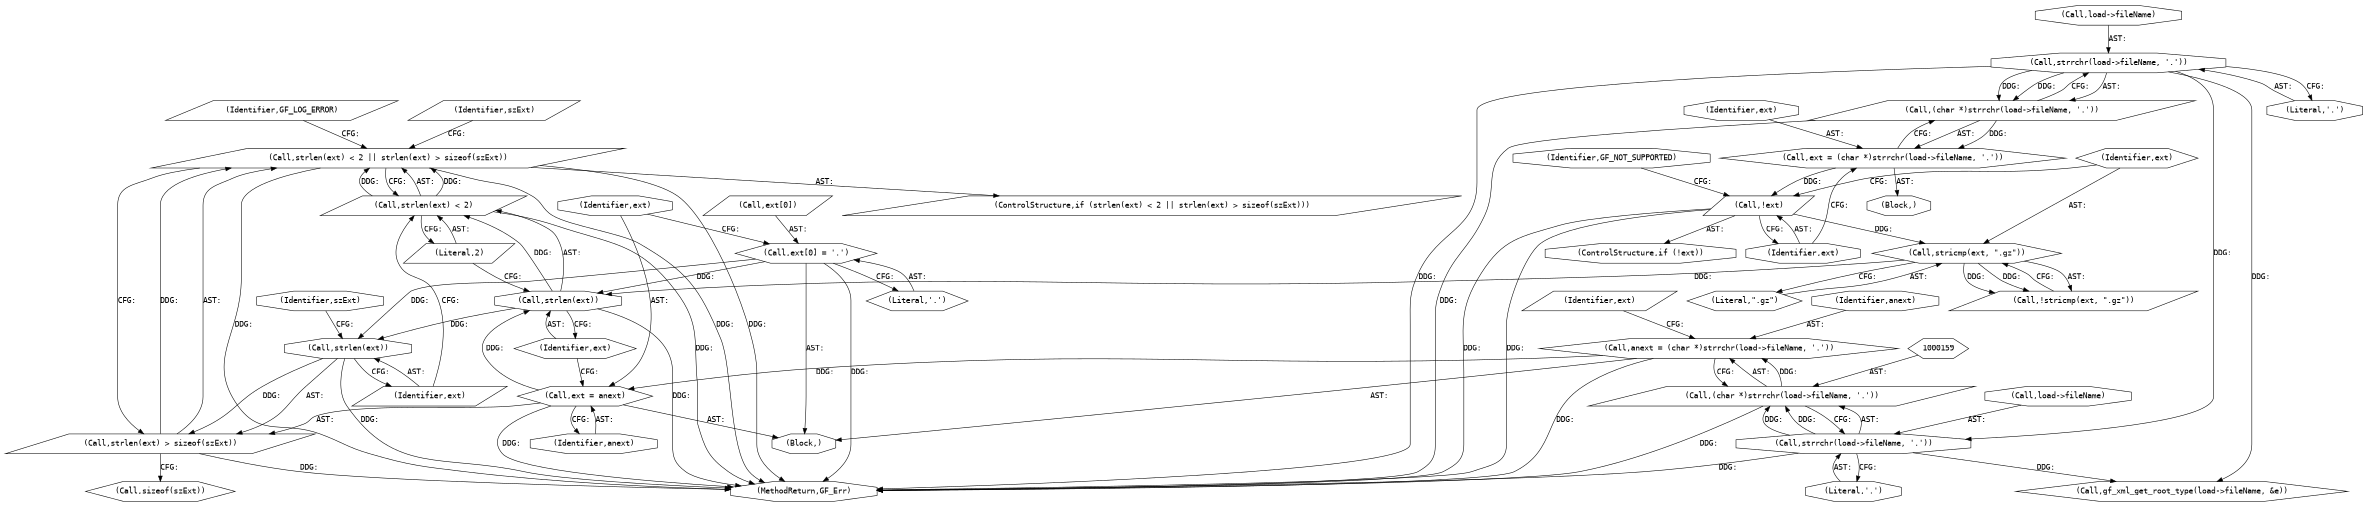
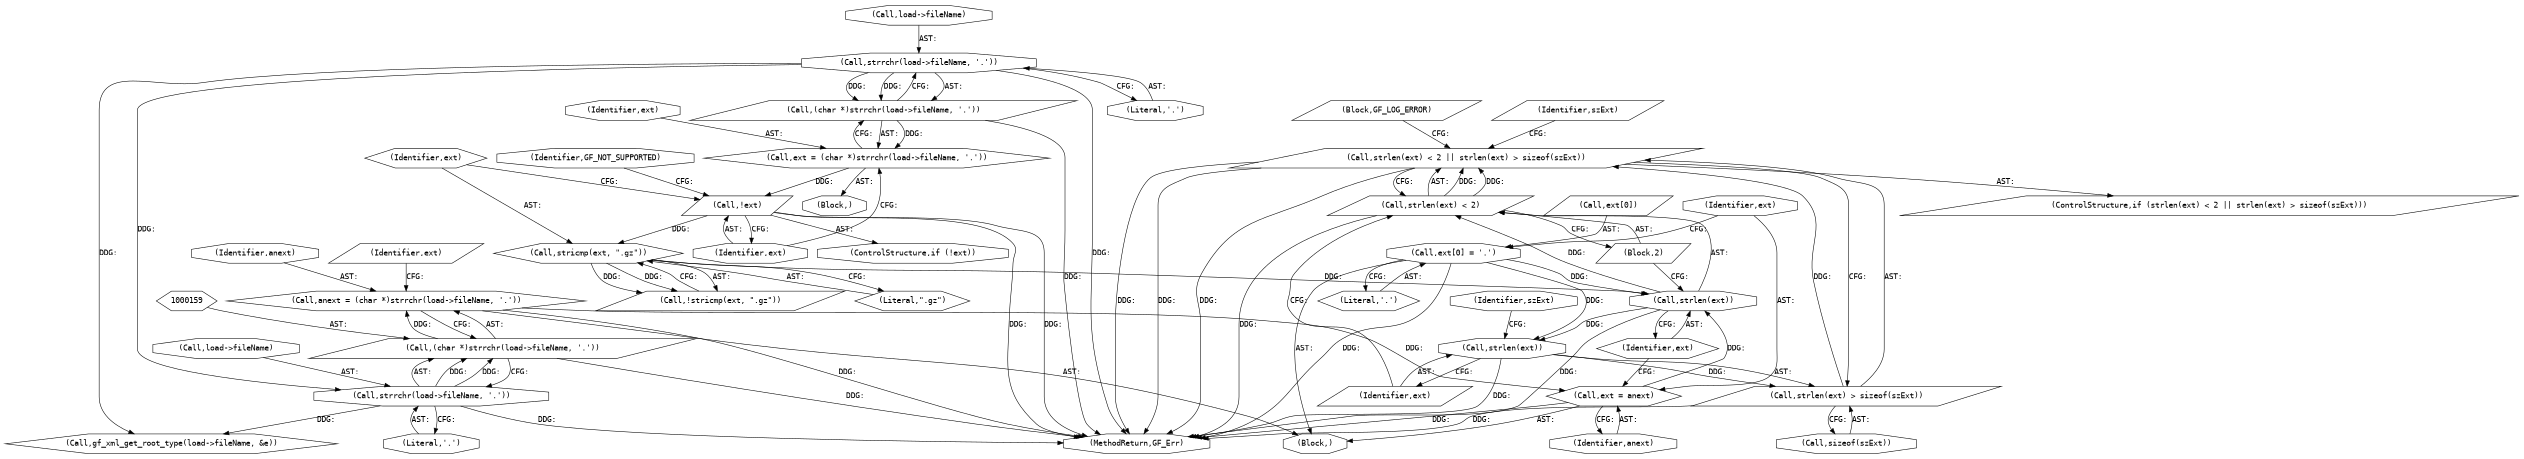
node "(Identifier,GF_LOG_ERROR)": label "(Identifier,GF_LOG_ERROR)" -> "(Block,GF_LOG_ERROR)"
node "(Literal,2)": label "(Literal,2)" -> "(Block,2)"
node "(Call,ext[0] = '.')": shape hexagon -> octagon
edge "(Call,ext = anext)" -> "(Call,strlen(ext) > sizeof(szExt))": now "(Call,sizeof(szExt))" -> "(Call,strlen(ext) > sizeof(szExt))"
node "(Call,sizeof(szExt))": shape hexagon -> octagon
